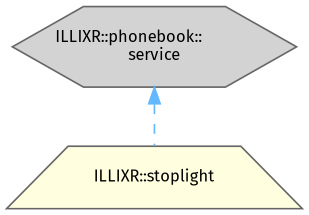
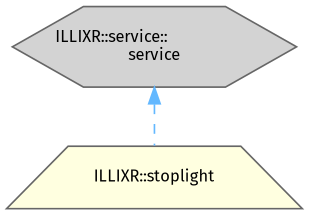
node "ILLIXR::phonebook:: service": label "ILLIXR::phonebook:: service" -> "ILLIXR::service:: service"
